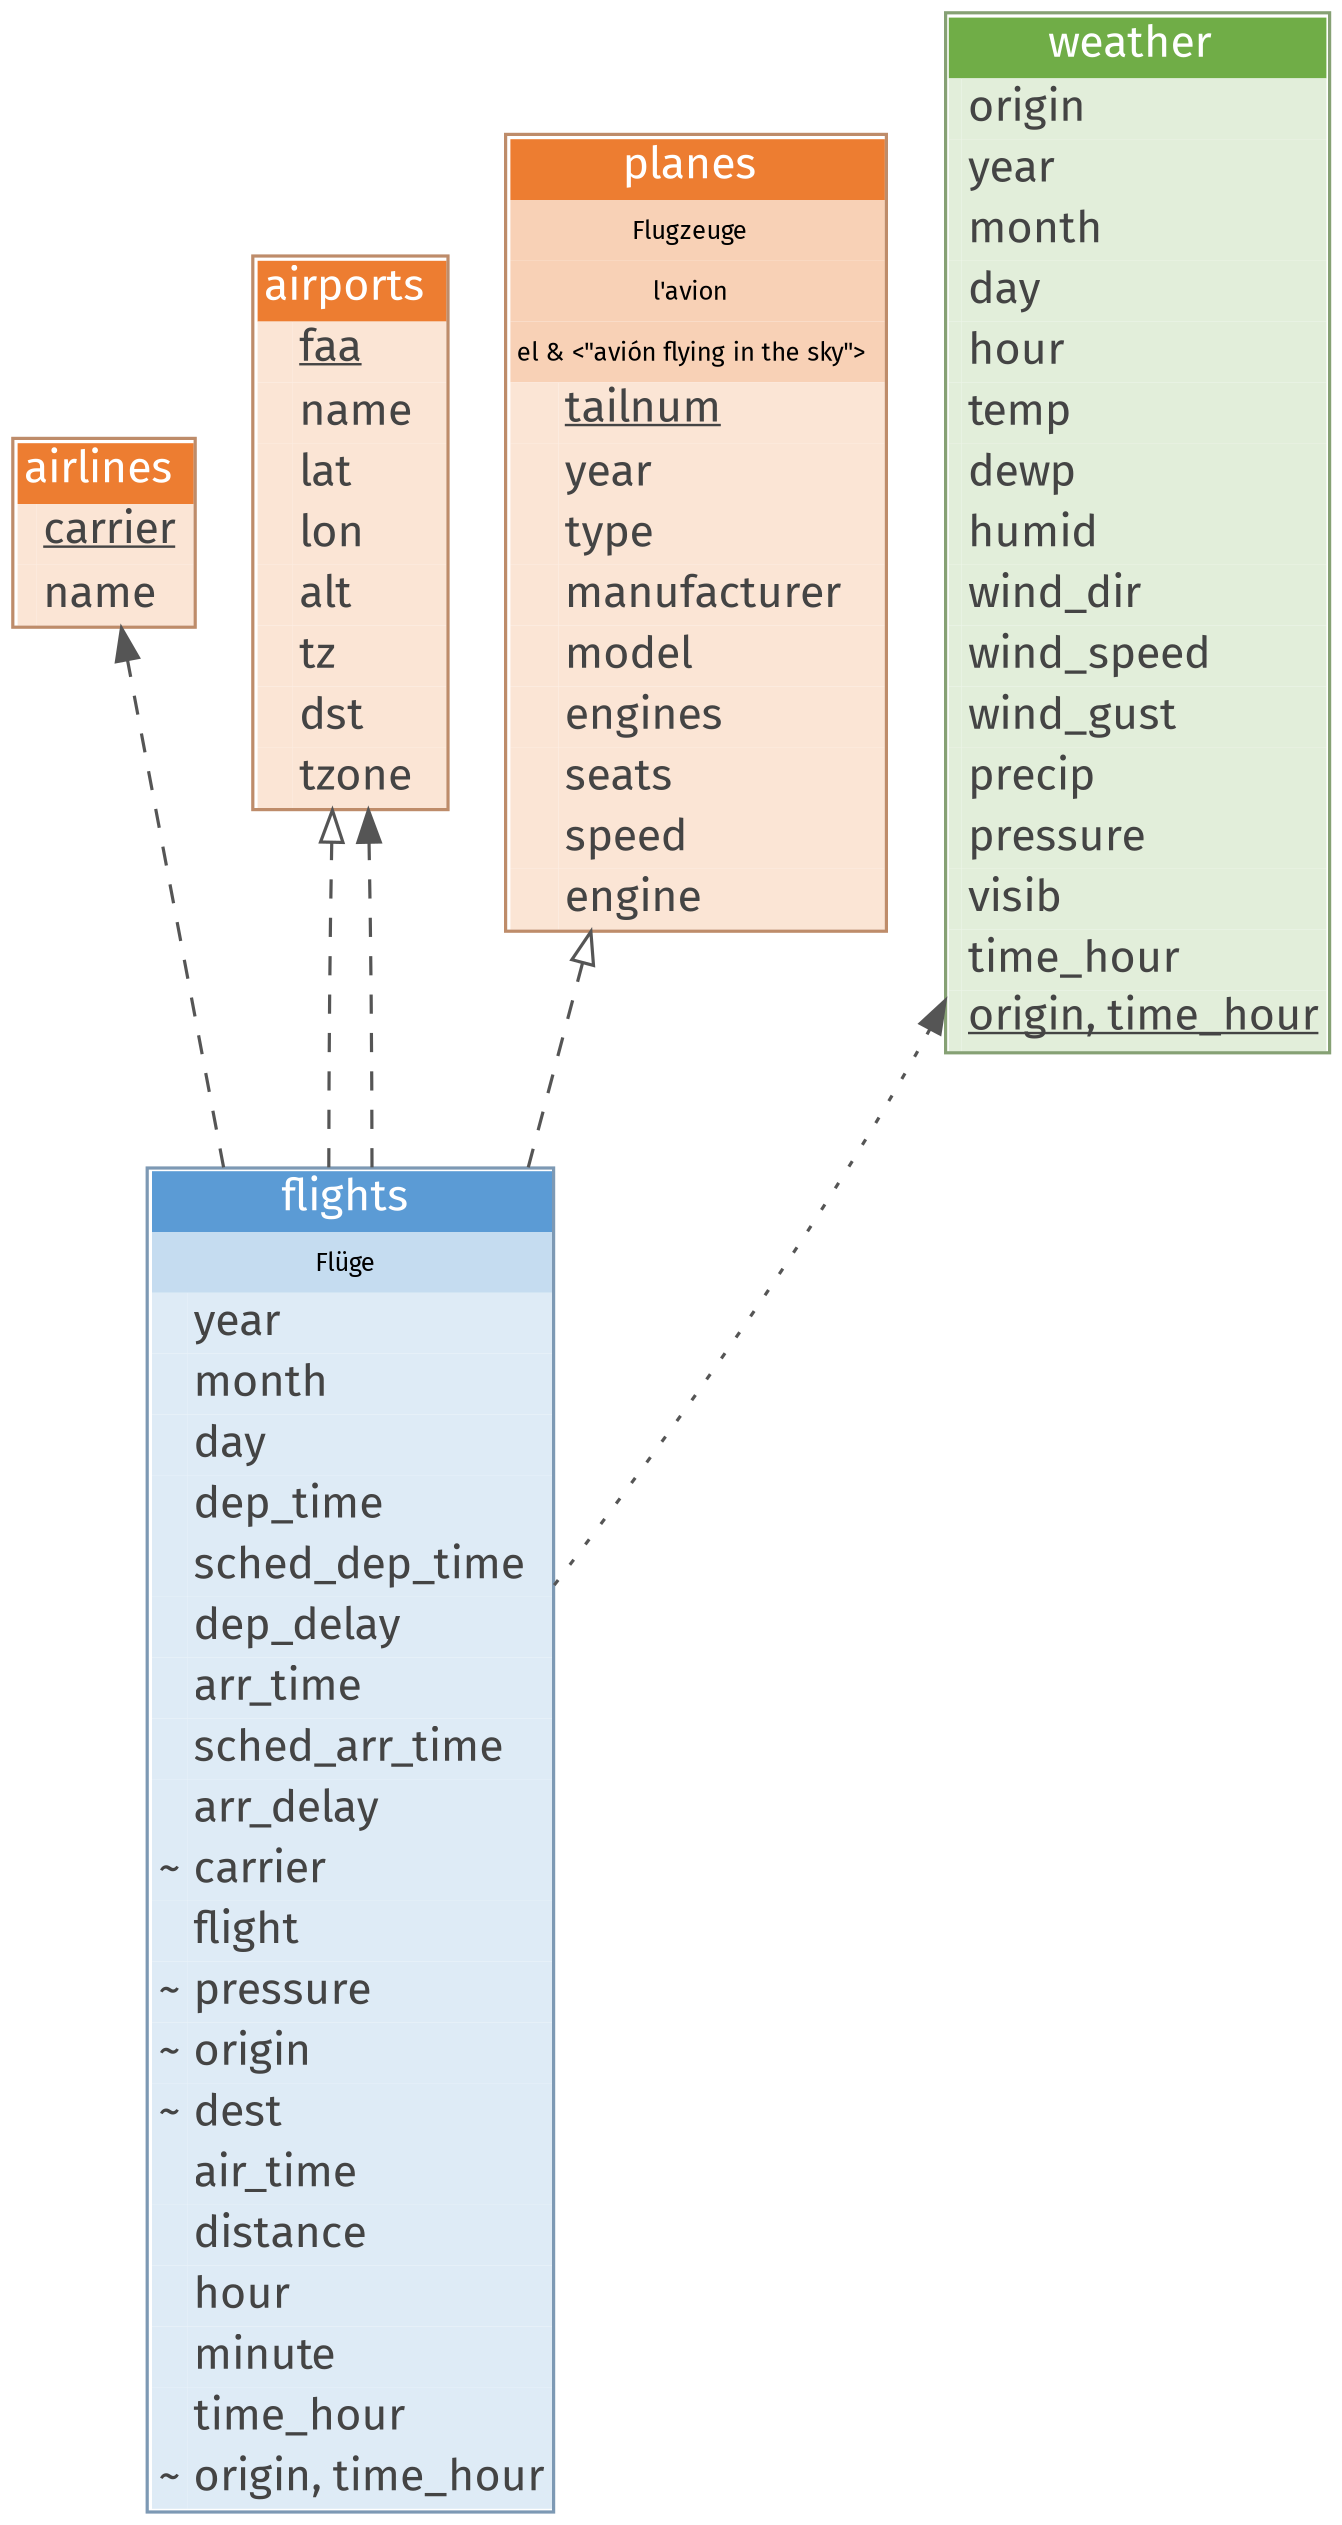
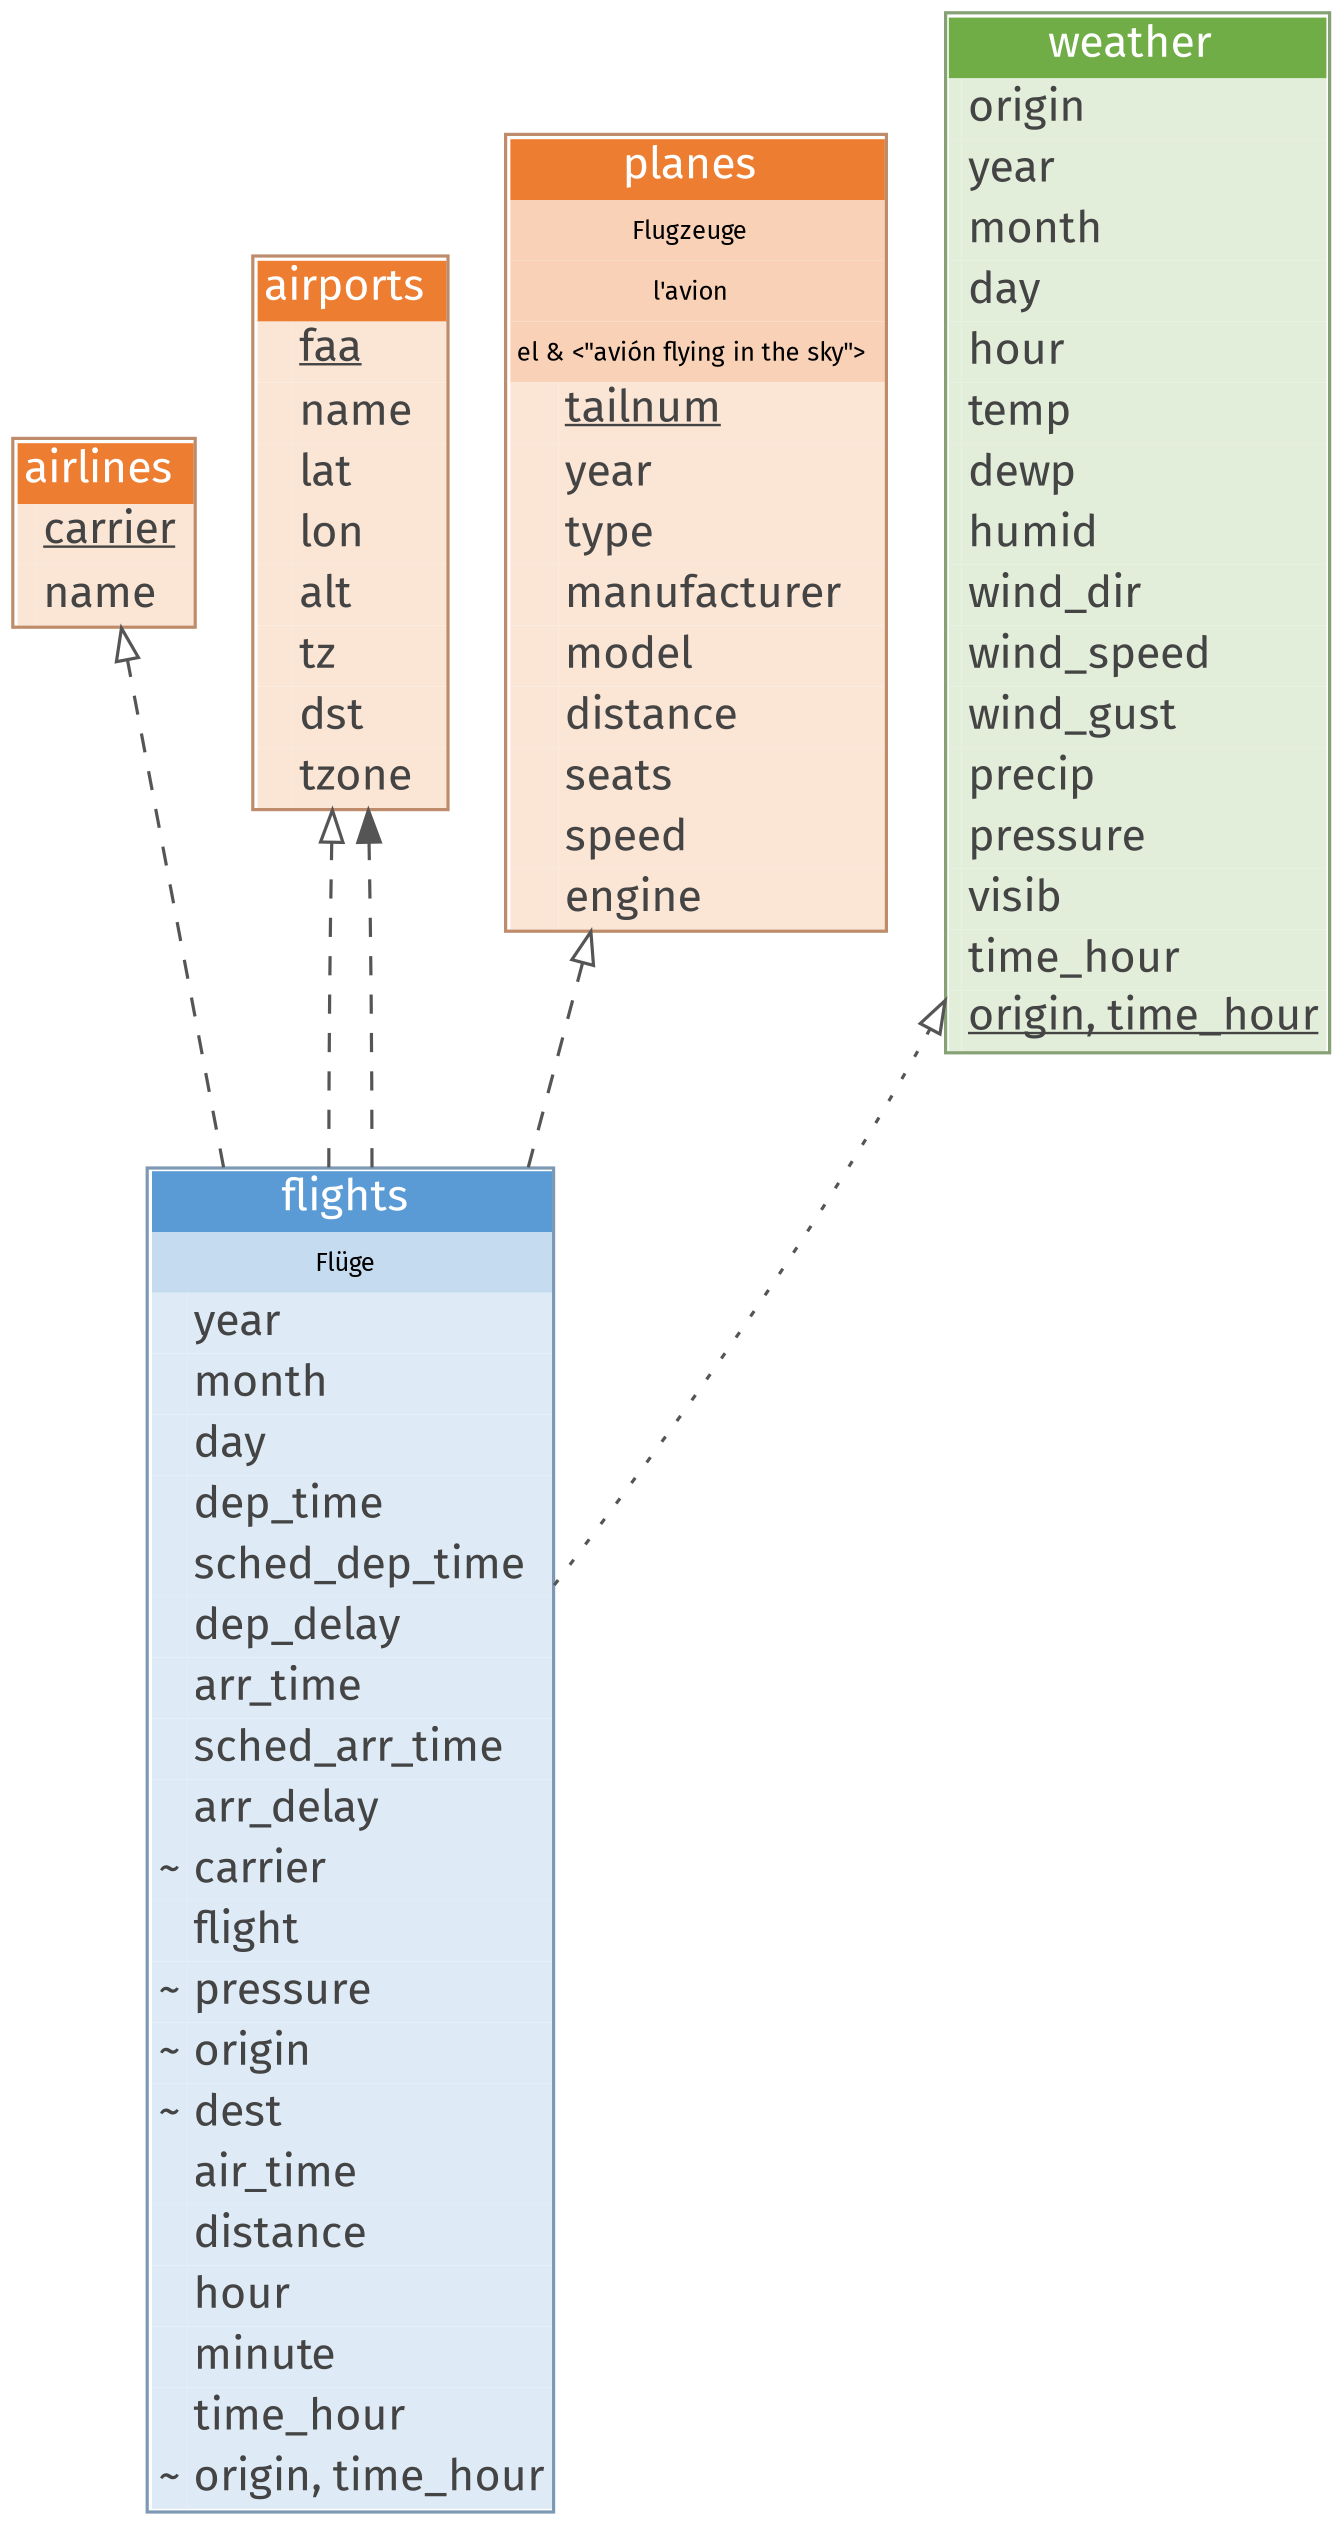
node "planes": text "engines" -> "distance"
edge "flights" -> "airlines": arrowhead normal -> onormal
edge "flights" -> "weather": arrowhead normal -> onormal
